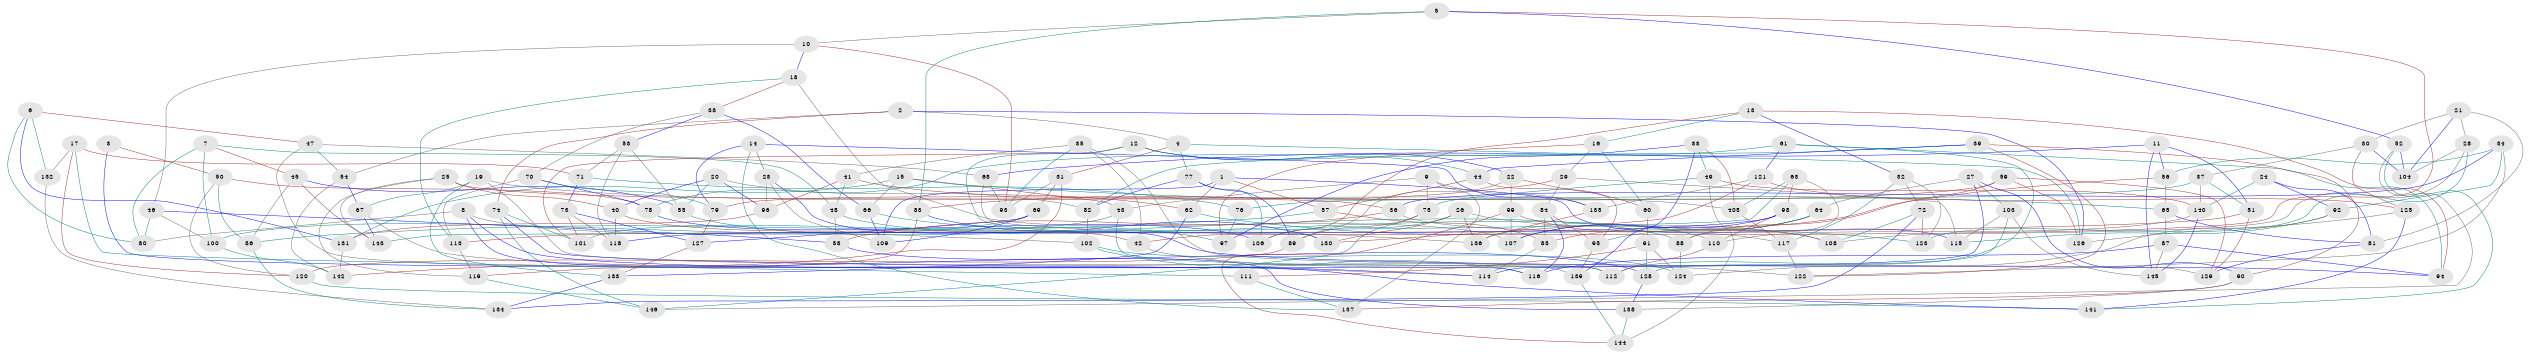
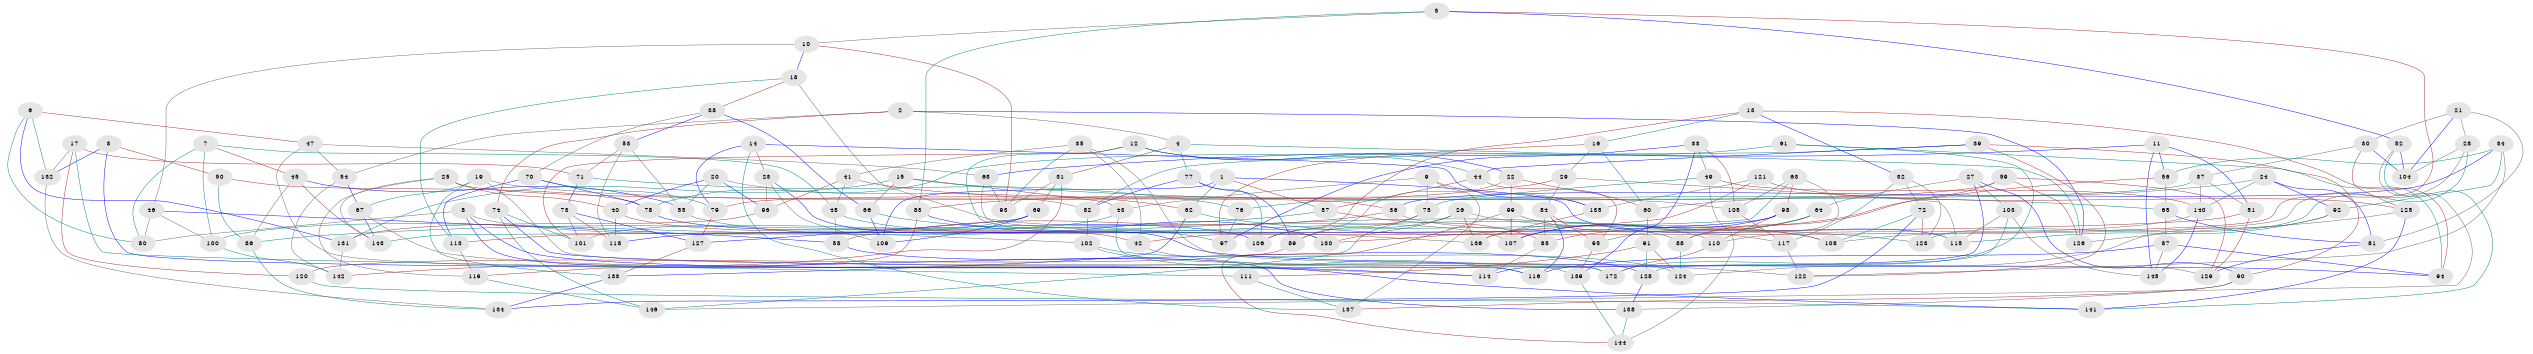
edge "3" -- "132": added
edge "61" -- "121": removed
edge "70" -- "113": color gray40 -> blue
edge "24" -- "60": added
node "405": label "405" -> "105"
edge "99" -- "107": color gray40 -> blue
edge "50" -- "120": removed
node "112": label "112" -> "172"
